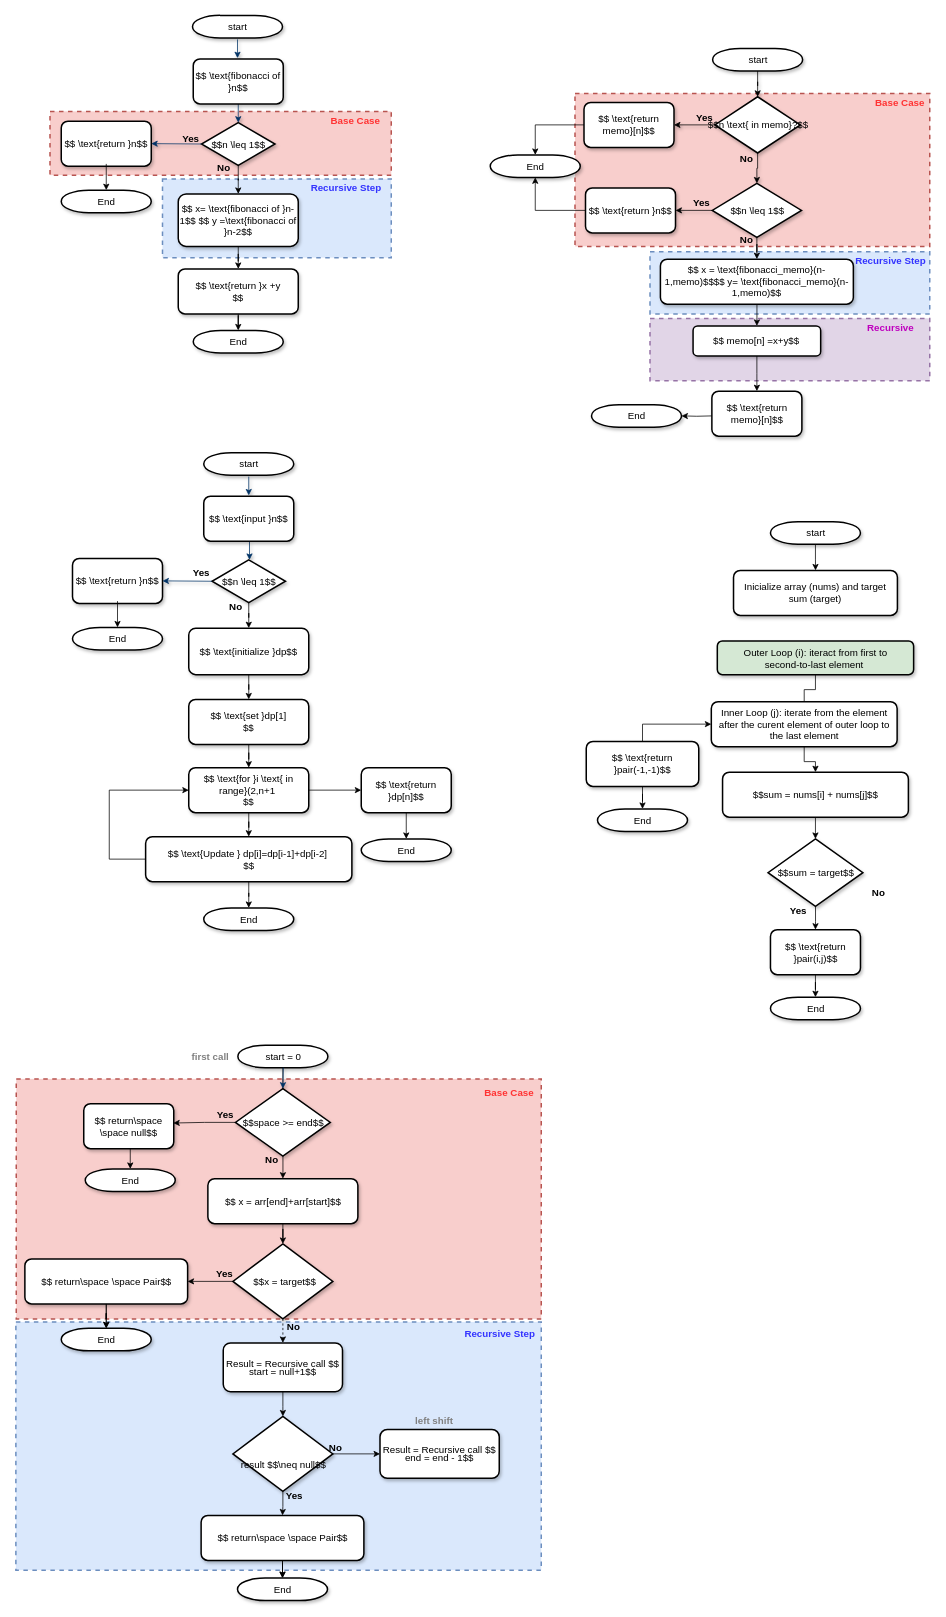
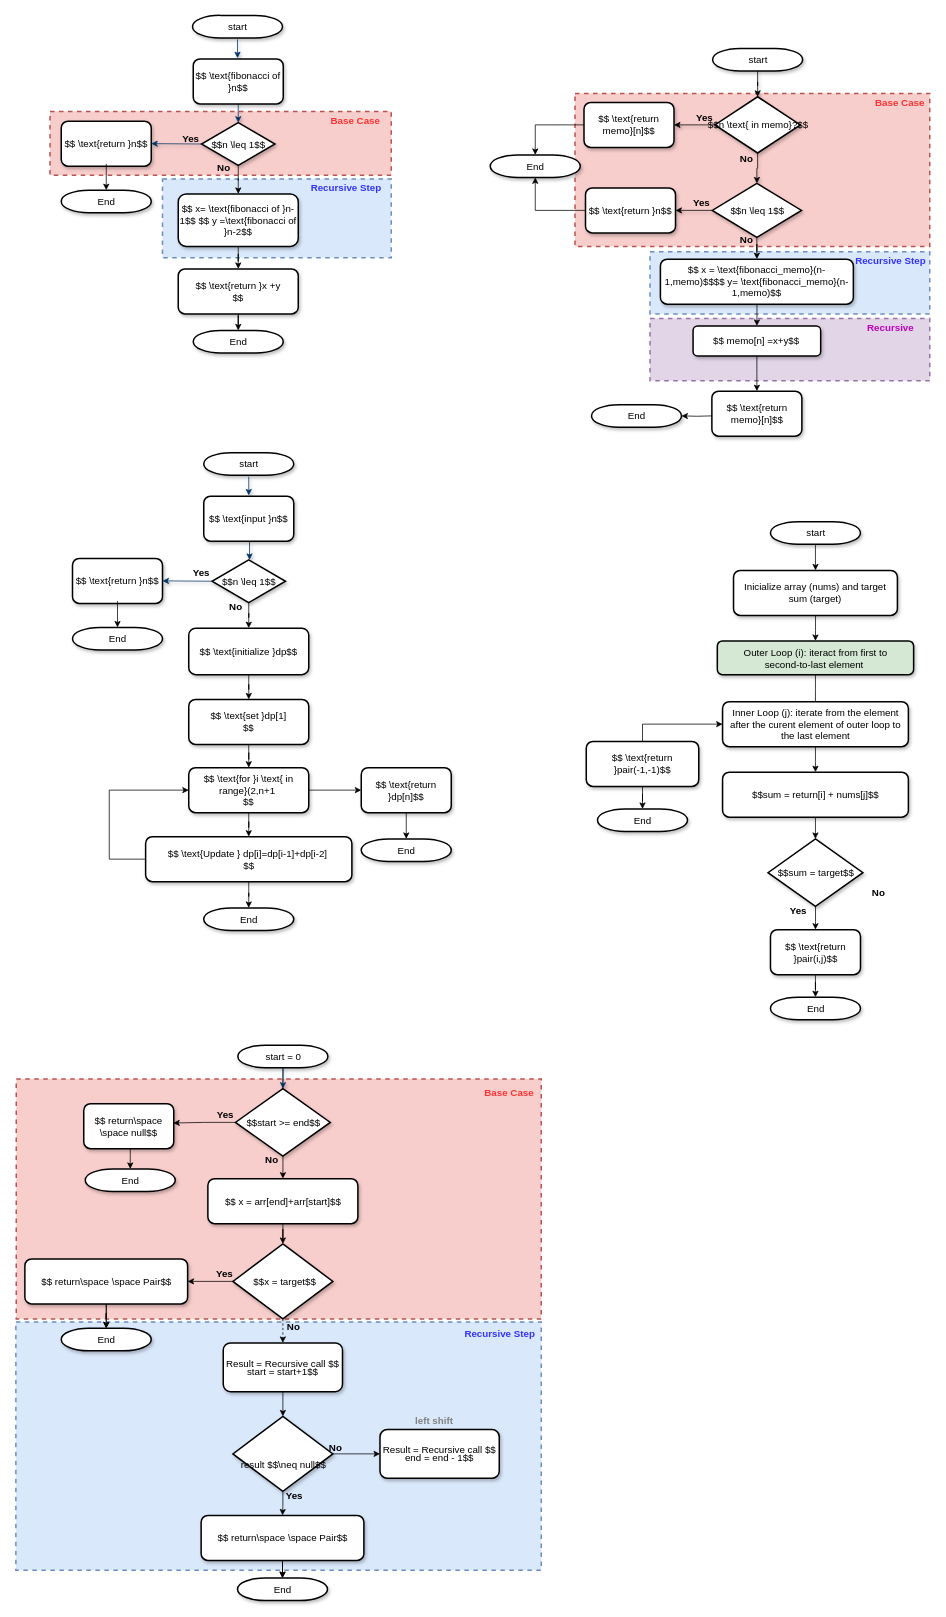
edge "Inicialize array (nums) and target sum (target)" -> "Outer Loop (i): iteract from first to second-to-last element": added
node "Inner Loop (j): iterate from the element after the curent element of outer loop to the last element": moved (804, 724) -> (815, 724)
node "$$sum = nums[i] + nums[j]$$": label "$$sum = nums[i] + nums[j]$$" -> "$$sum = return[i] + nums[j]$$"
node "first call": removed
node "$$space >= end$$": label "$$space >= end$$" -> "$$start >= end$$"
node "Result = Recursive call $$ start = null+1$$": label "Result = Recursive call $$ start = null+1$$" -> "Result = Recursive call $$ start = start+1$$"
